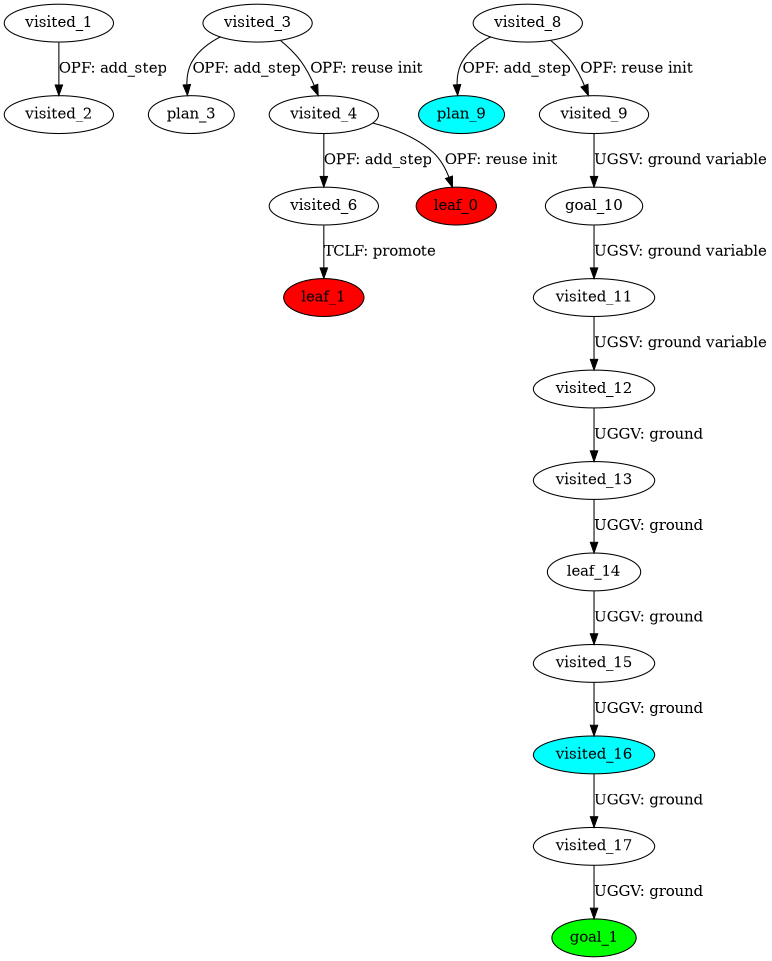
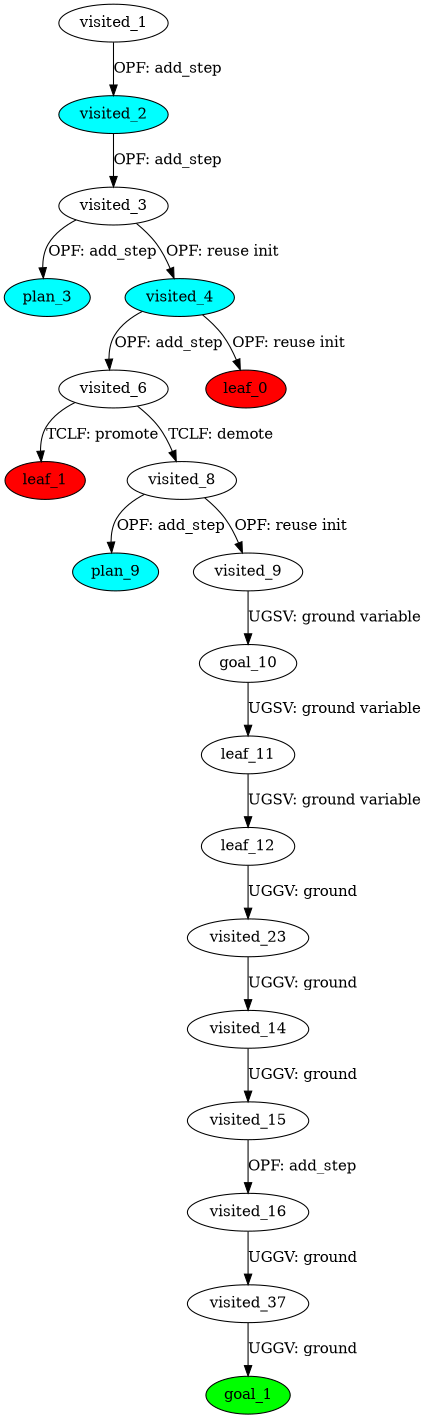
node "visited_2": fillcolor white -> cyan
node "plan_3": fillcolor white -> cyan
node "visited_4": fillcolor white -> cyan
edge "visited_2" -> "visited_3": added, label "OPF: add_step"
node "visited_11": label "visited_11" -> "leaf_11"
node "visited_12": label "visited_12" -> "leaf_12"
edge "visited_6" -> "visited_8": added, label "TCLF: demote"
node "visited_13": label "visited_13" -> "visited_23"
node "leaf_14": label "leaf_14" -> "visited_14"
edge "visited_15" -> "visited_16": label "UGGV: ground" -> "OPF: add_step"
node "visited_16": fillcolor cyan -> white
node "visited_17": label "visited_17" -> "visited_37"
